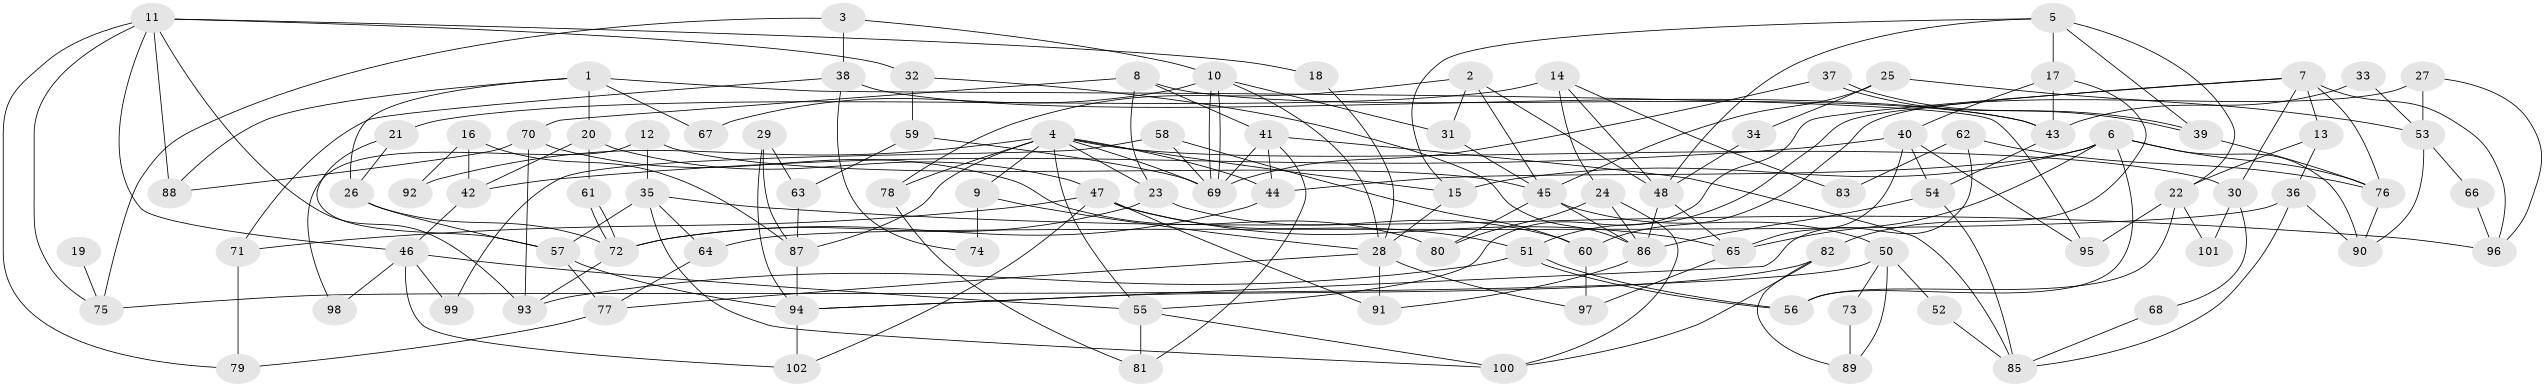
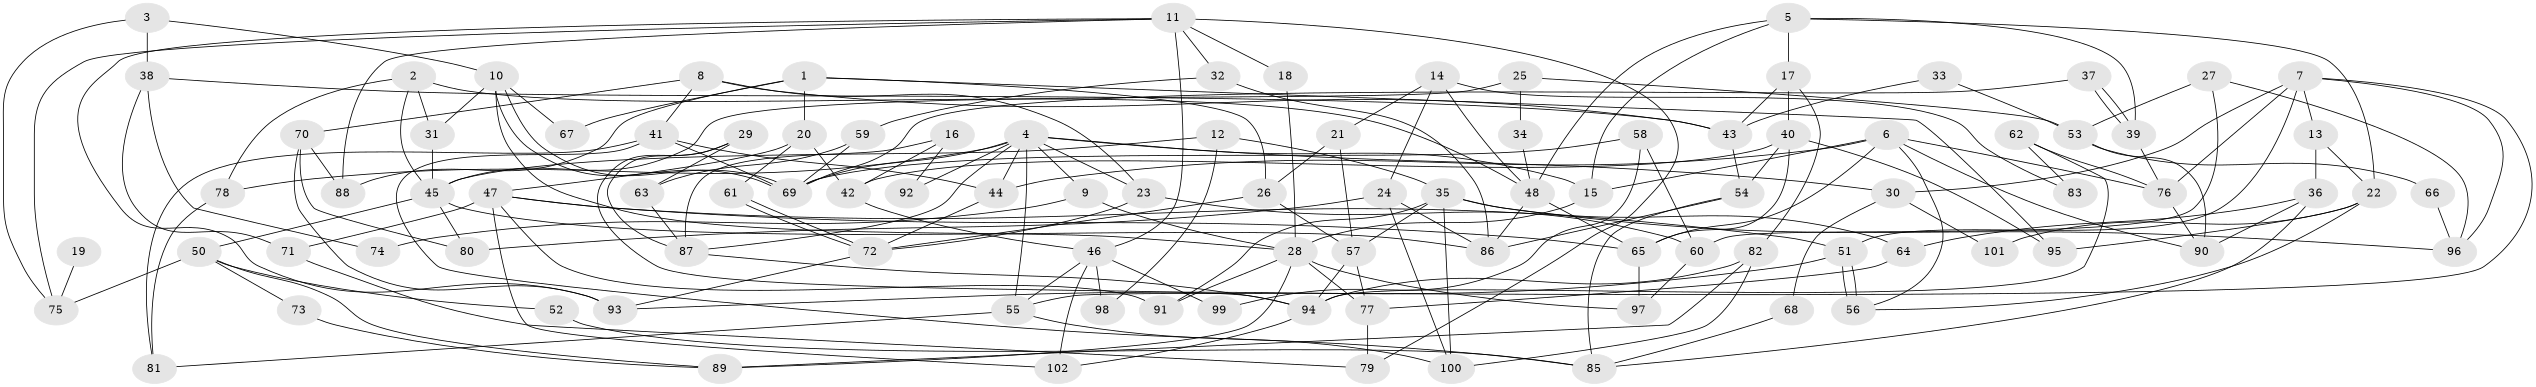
edge "86" -- "91": now "35" -- "91"
edge "28" -- "89": added
